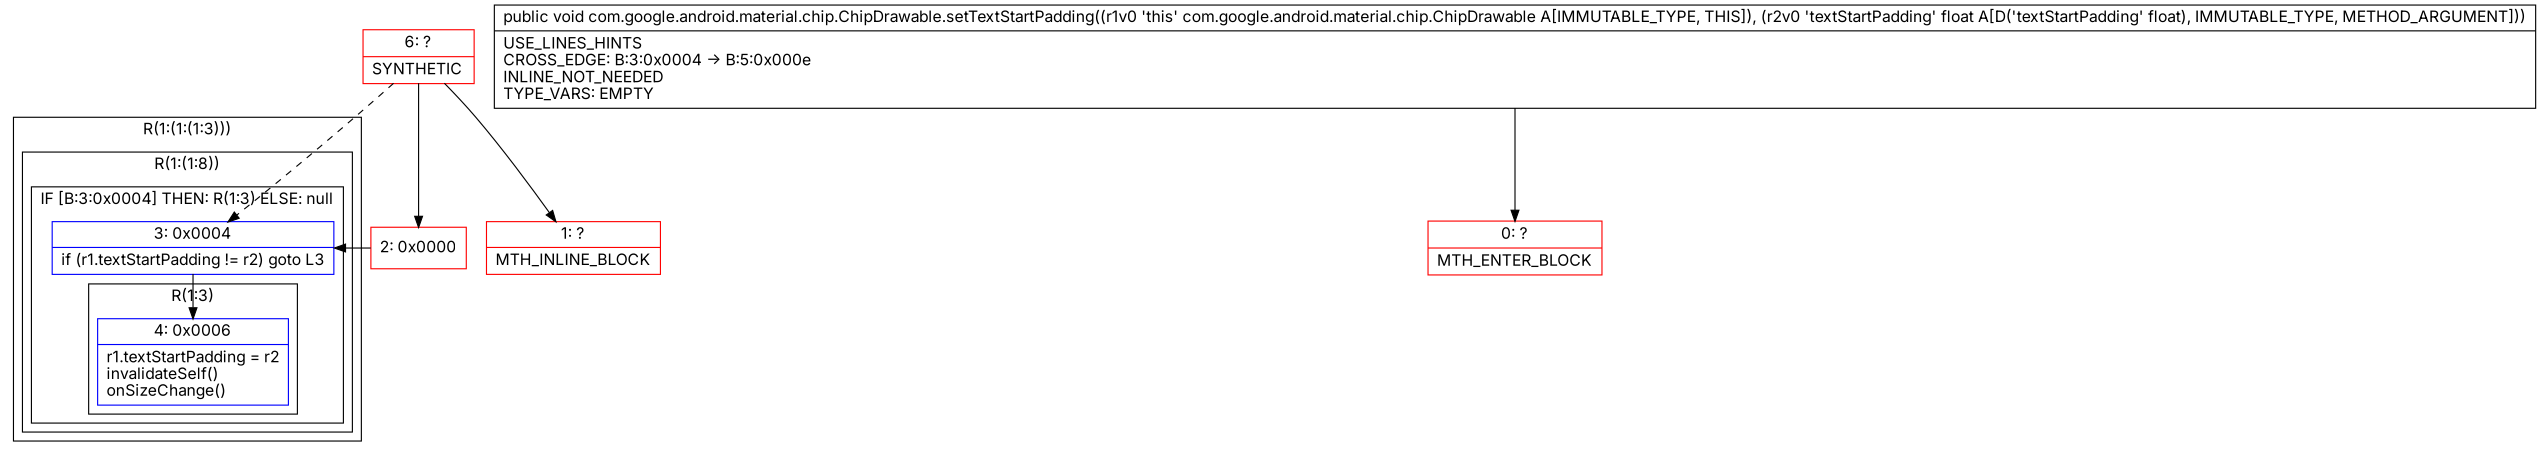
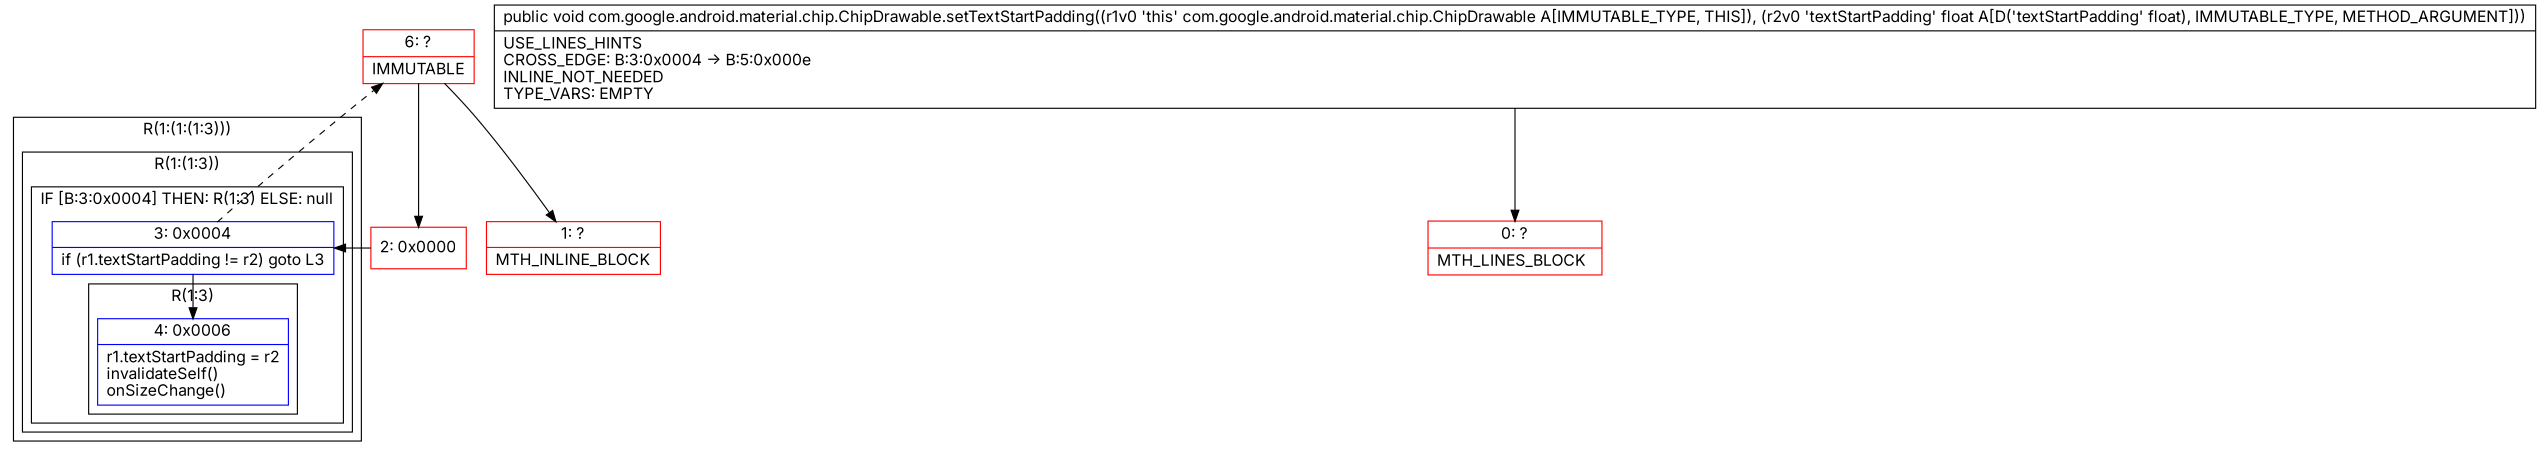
node "6: ?": text "SYNTHETIC" -> "IMMUTABLE"
edge "6: ?" -> "3: 0x0004": reversed
cluster "R(1:(1:8))": label "R(1:(1:8))" -> "R(1:(1:3))"
node "0: ?": text "MTH_ENTER_BLOCK" -> "MTH_LINES_BLOCK"
